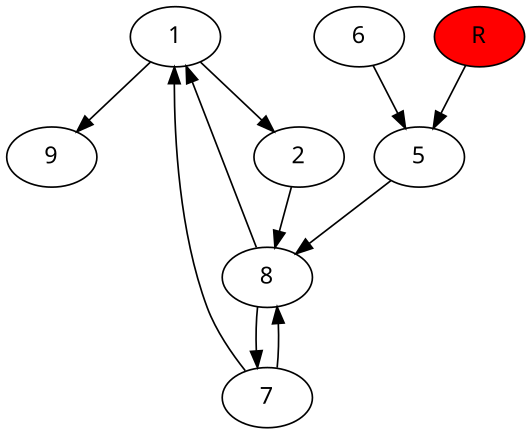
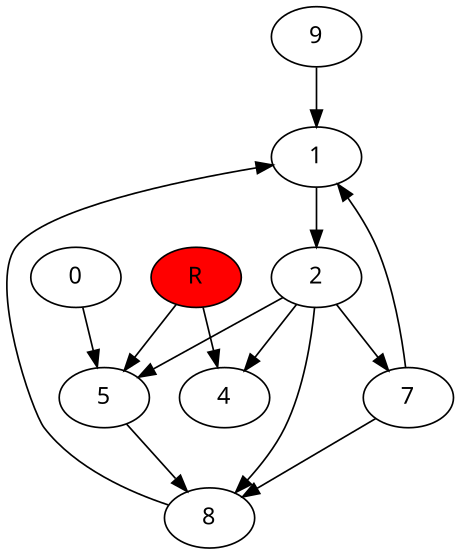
node "6": label "6" -> "0"
edge "1" -> "9": reversed
edge "8" -> "7": now "2" -> "7"
edge "2" -> "5": added
node "4": added
